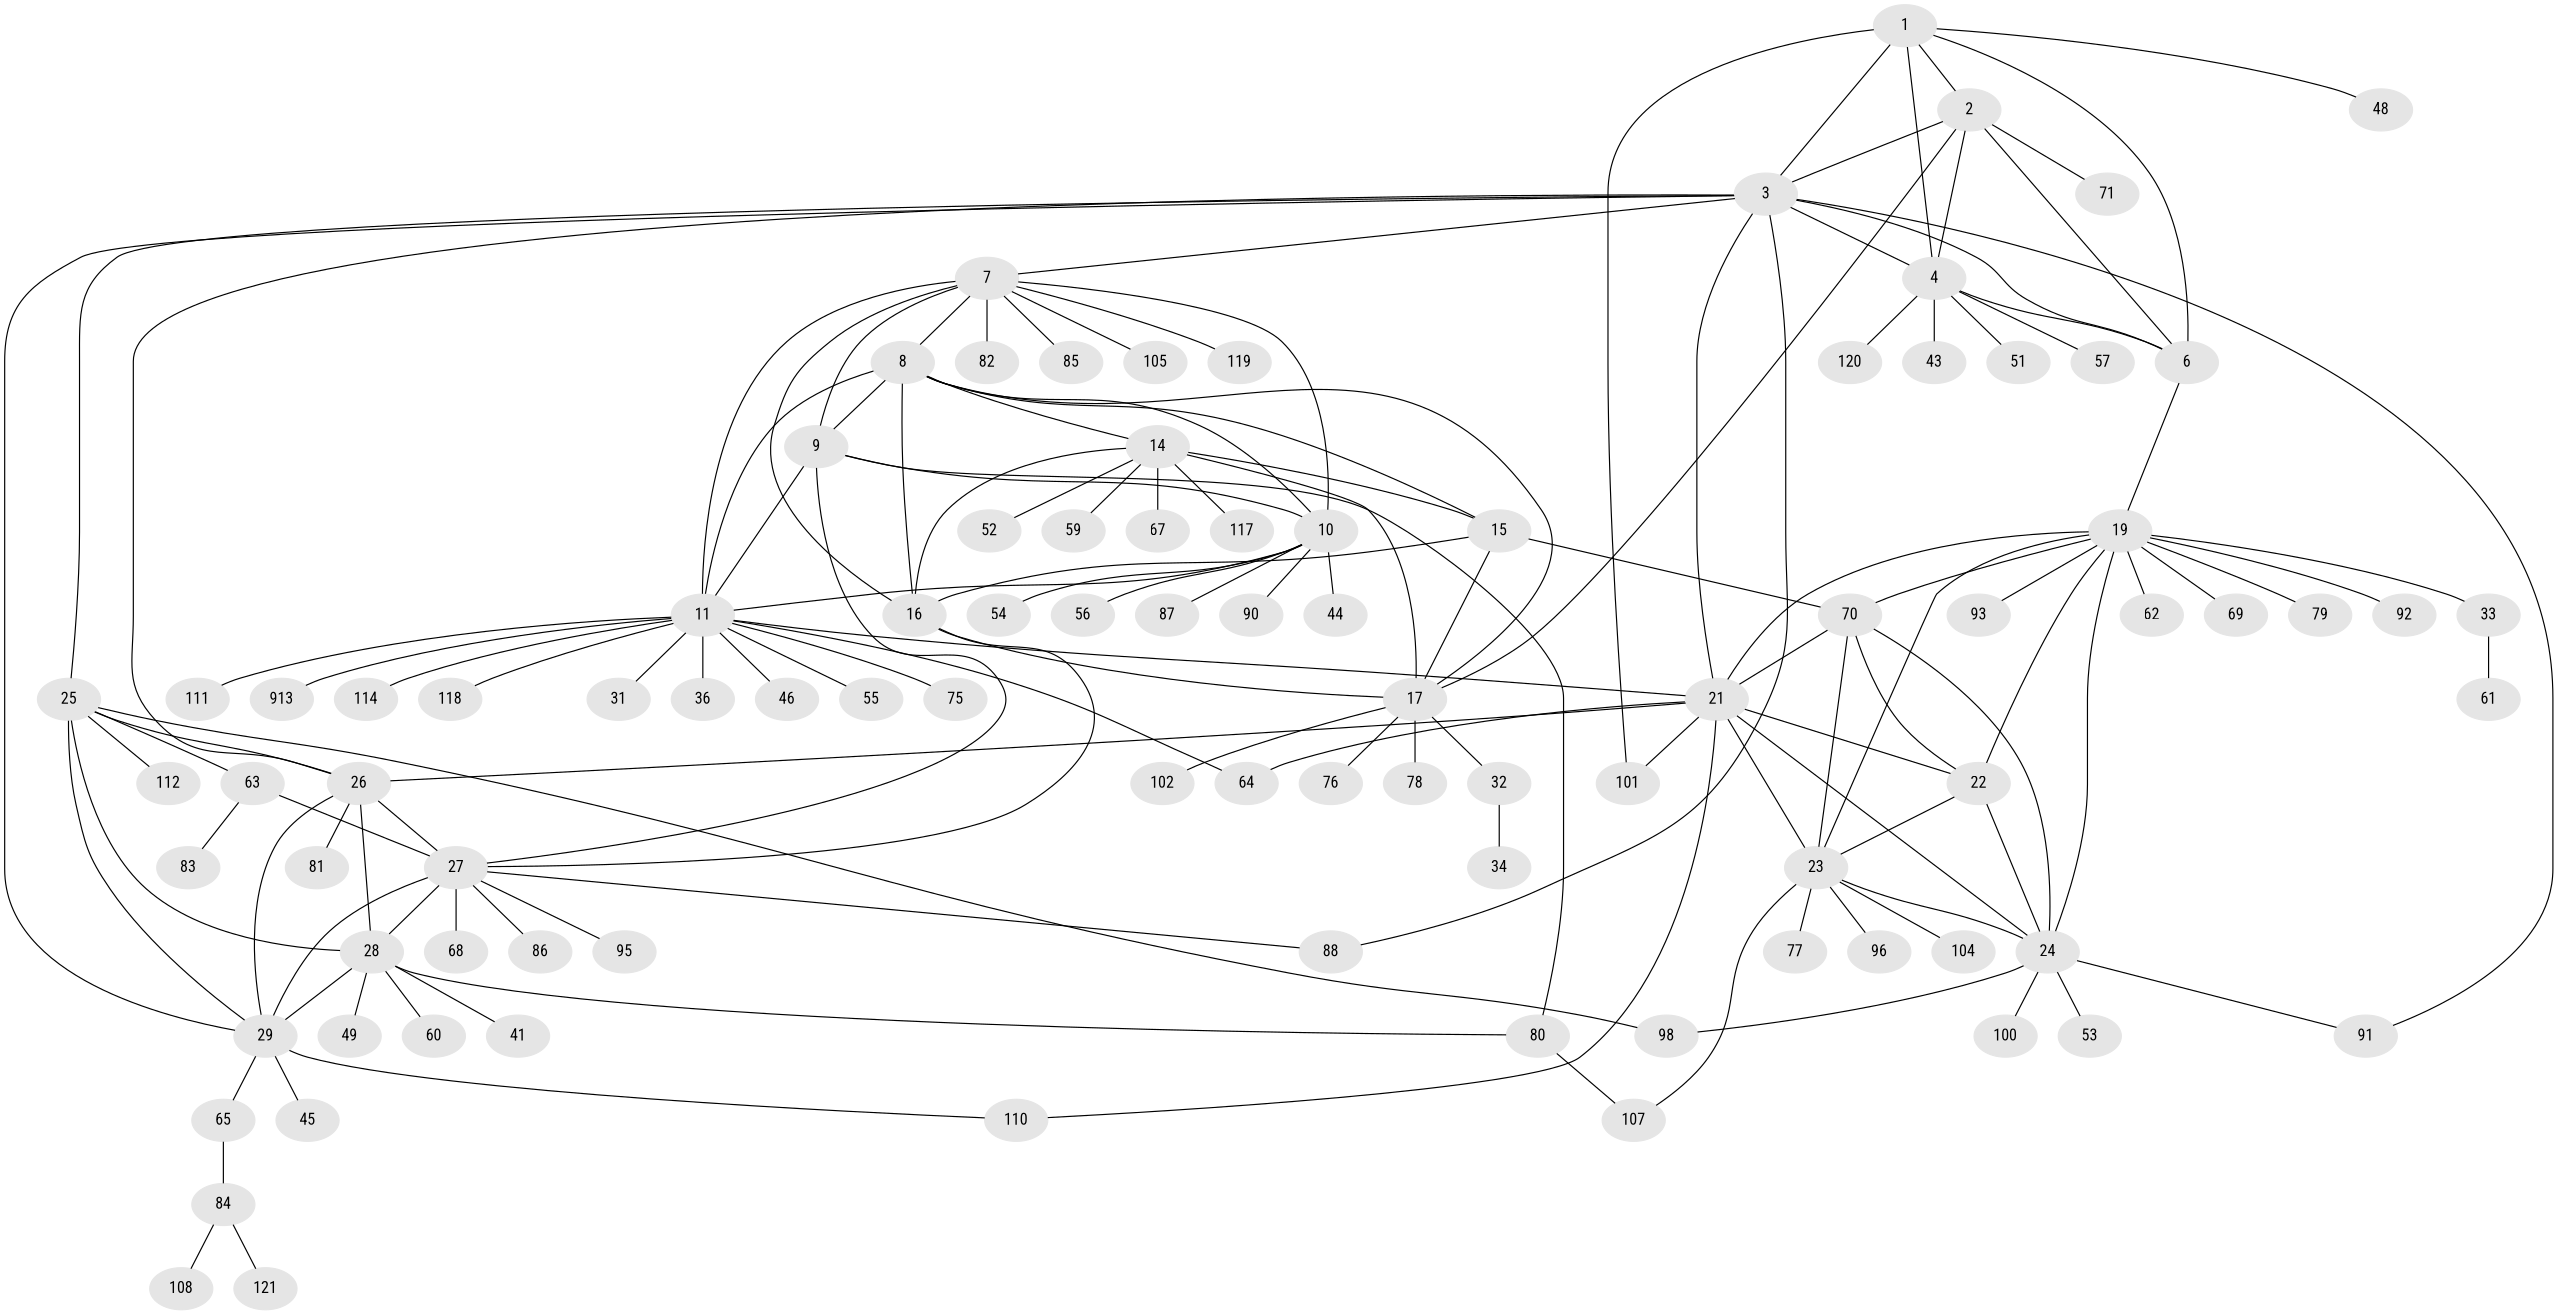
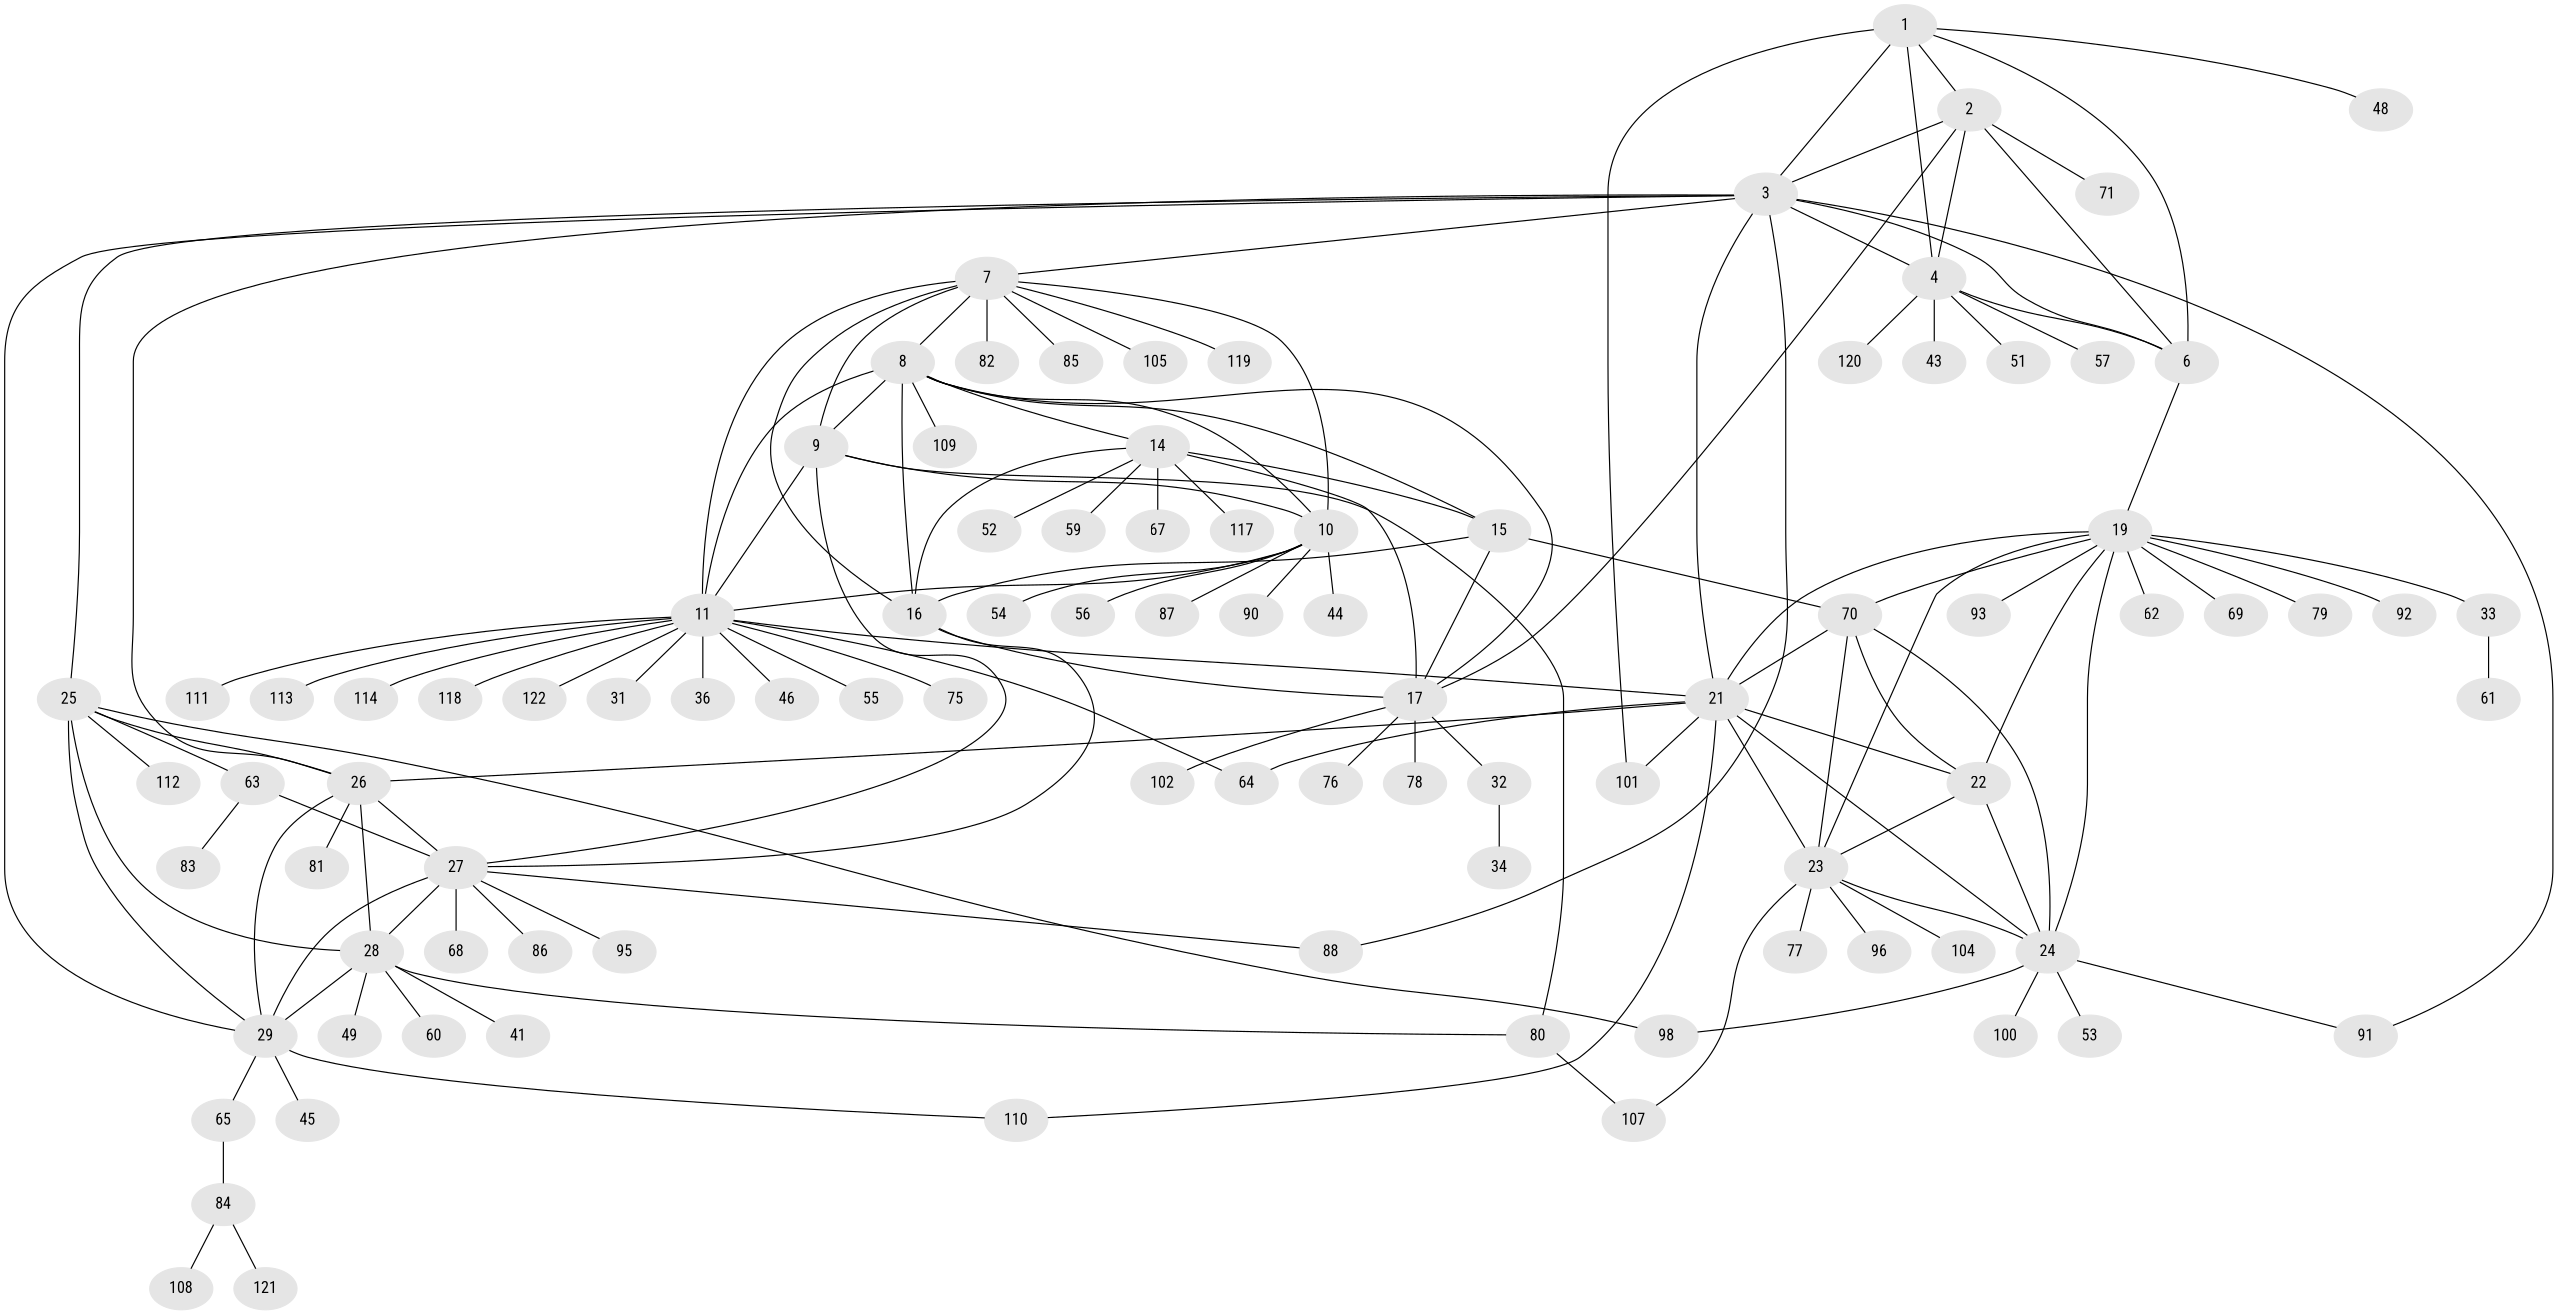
node "109": added
node "913": label "913" -> "113"
node "122": added
